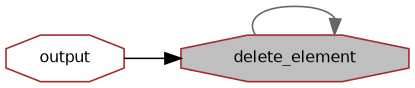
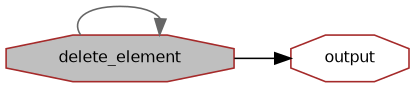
edge "output" -> "delete_element": reversed
